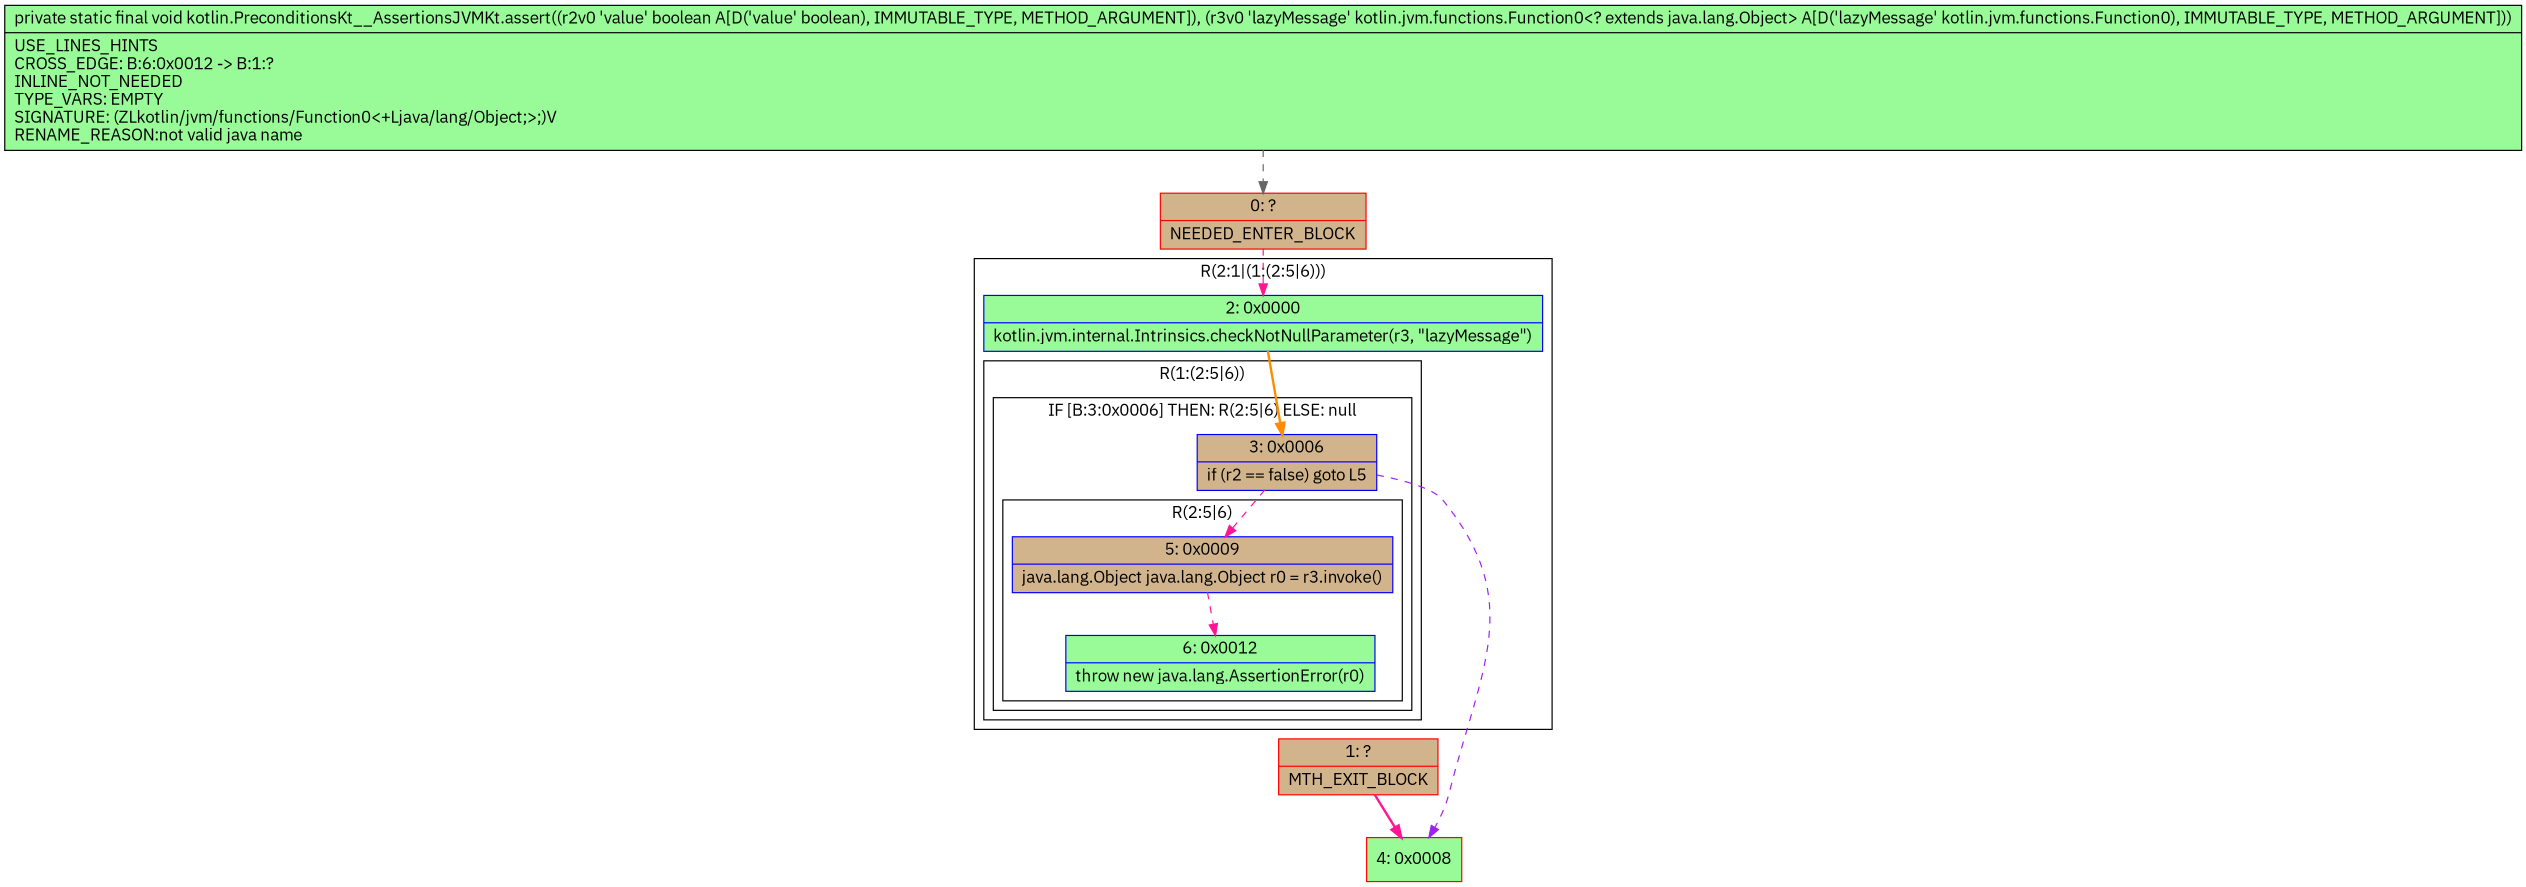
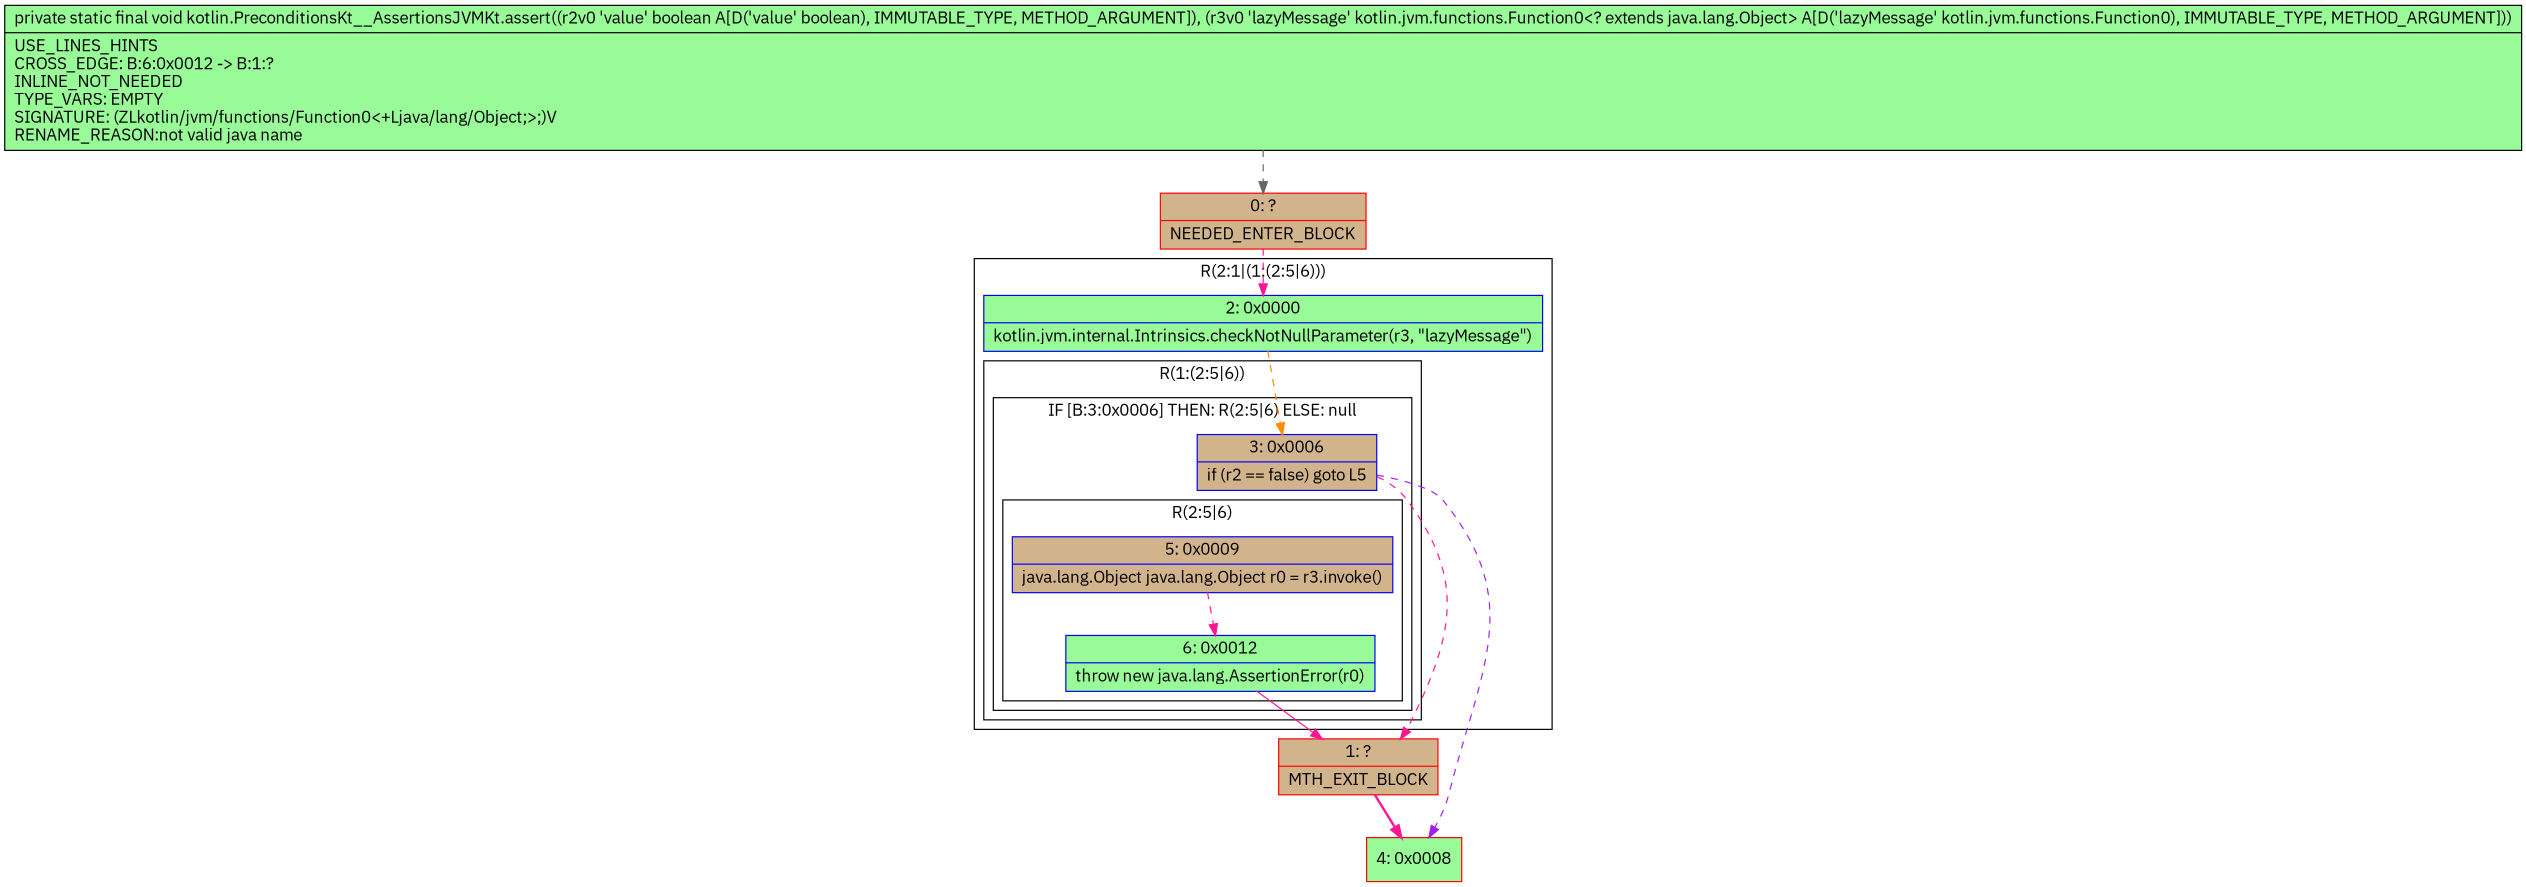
edge "2: 0x0000" -> "3: 0x0006": style bold -> dashed
edge "3: 0x0006" -> "5: 0x0009": now "3: 0x0006" -> "1: ?"
edge "6: 0x0012" -> "1: ?": added
